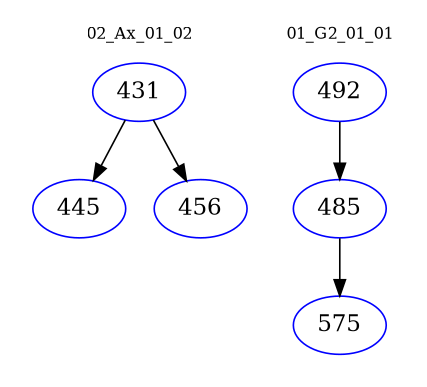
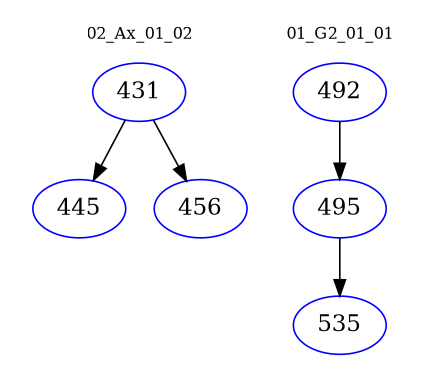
node "485": label "485" -> "495"
node "575": label "575" -> "535"
